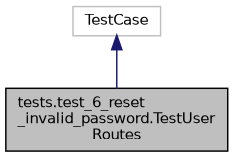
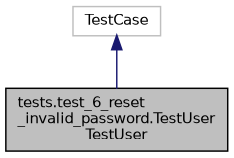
node "tests.test_6_reset _invalid_password.TestUser Routes": label "tests.test_6_reset _invalid_password.TestUser Routes" -> "tests.test_6_reset _invalid_password.TestUser TestUser"
